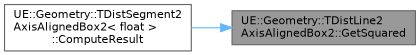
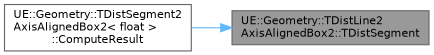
node "UE::Geometry::TDistLine2 AxisAlignedBox2::GetSquared": label "UE::Geometry::TDistLine2 AxisAlignedBox2::GetSquared" -> "UE::Geometry::TDistLine2 AxisAlignedBox2::TDistSegment"
